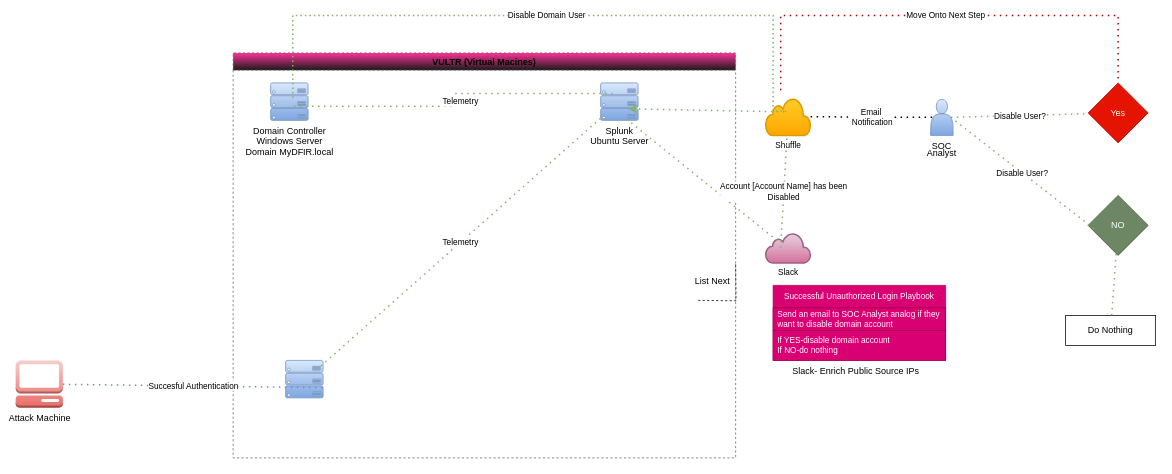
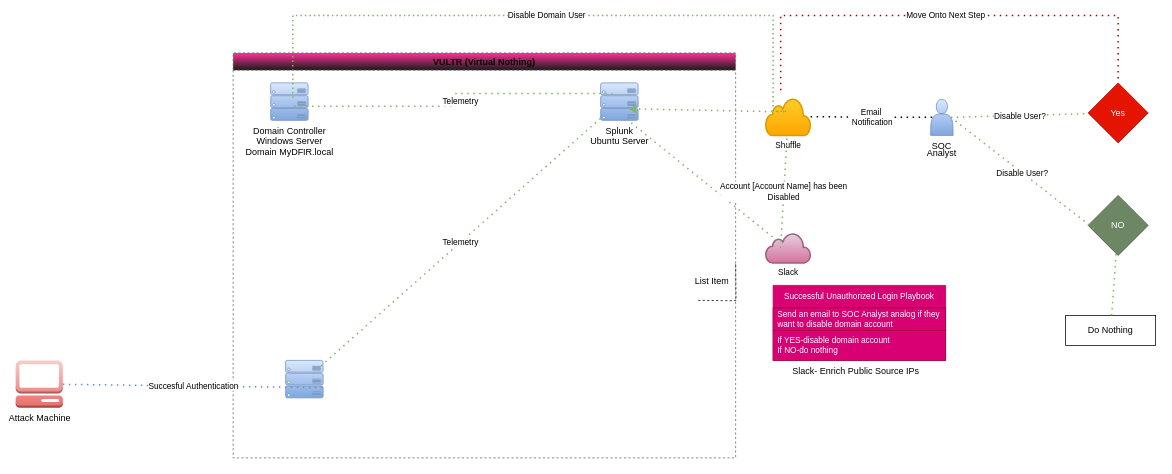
node "VULTR (Virtual Macines)": label "VULTR (Virtual Macines)" -> "VULTR (Virtual Nothing)"
node "List Next": label "List Next" -> "List Item"
